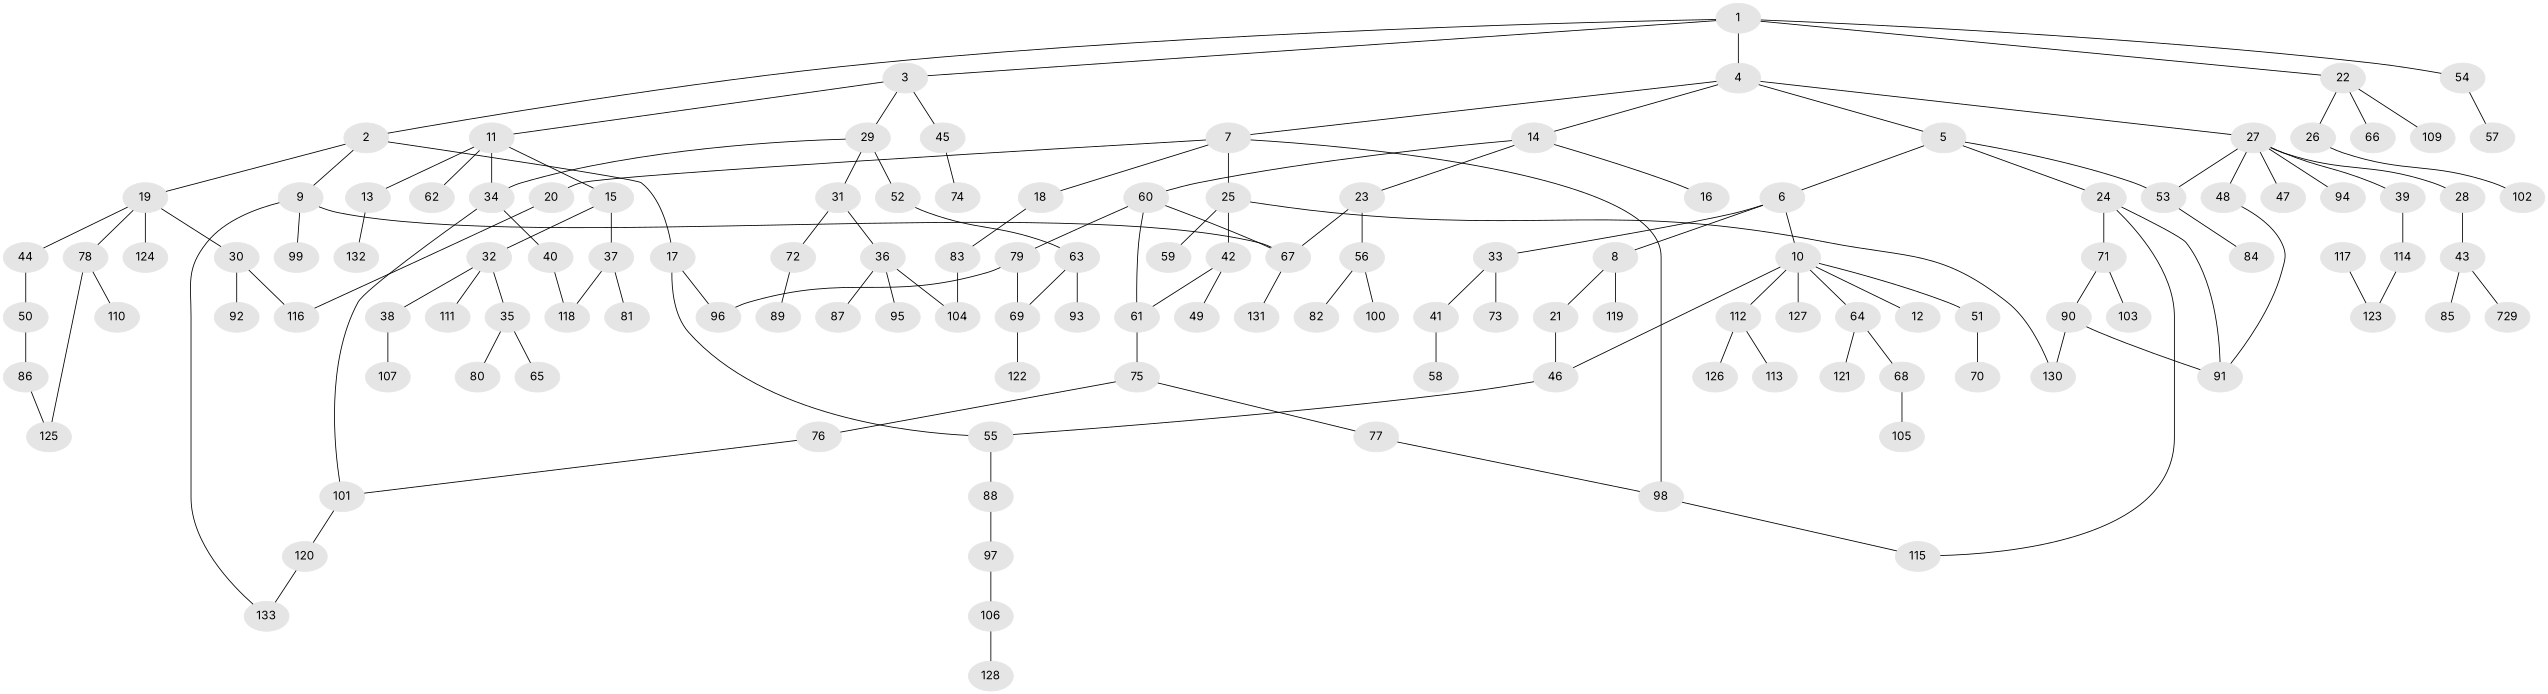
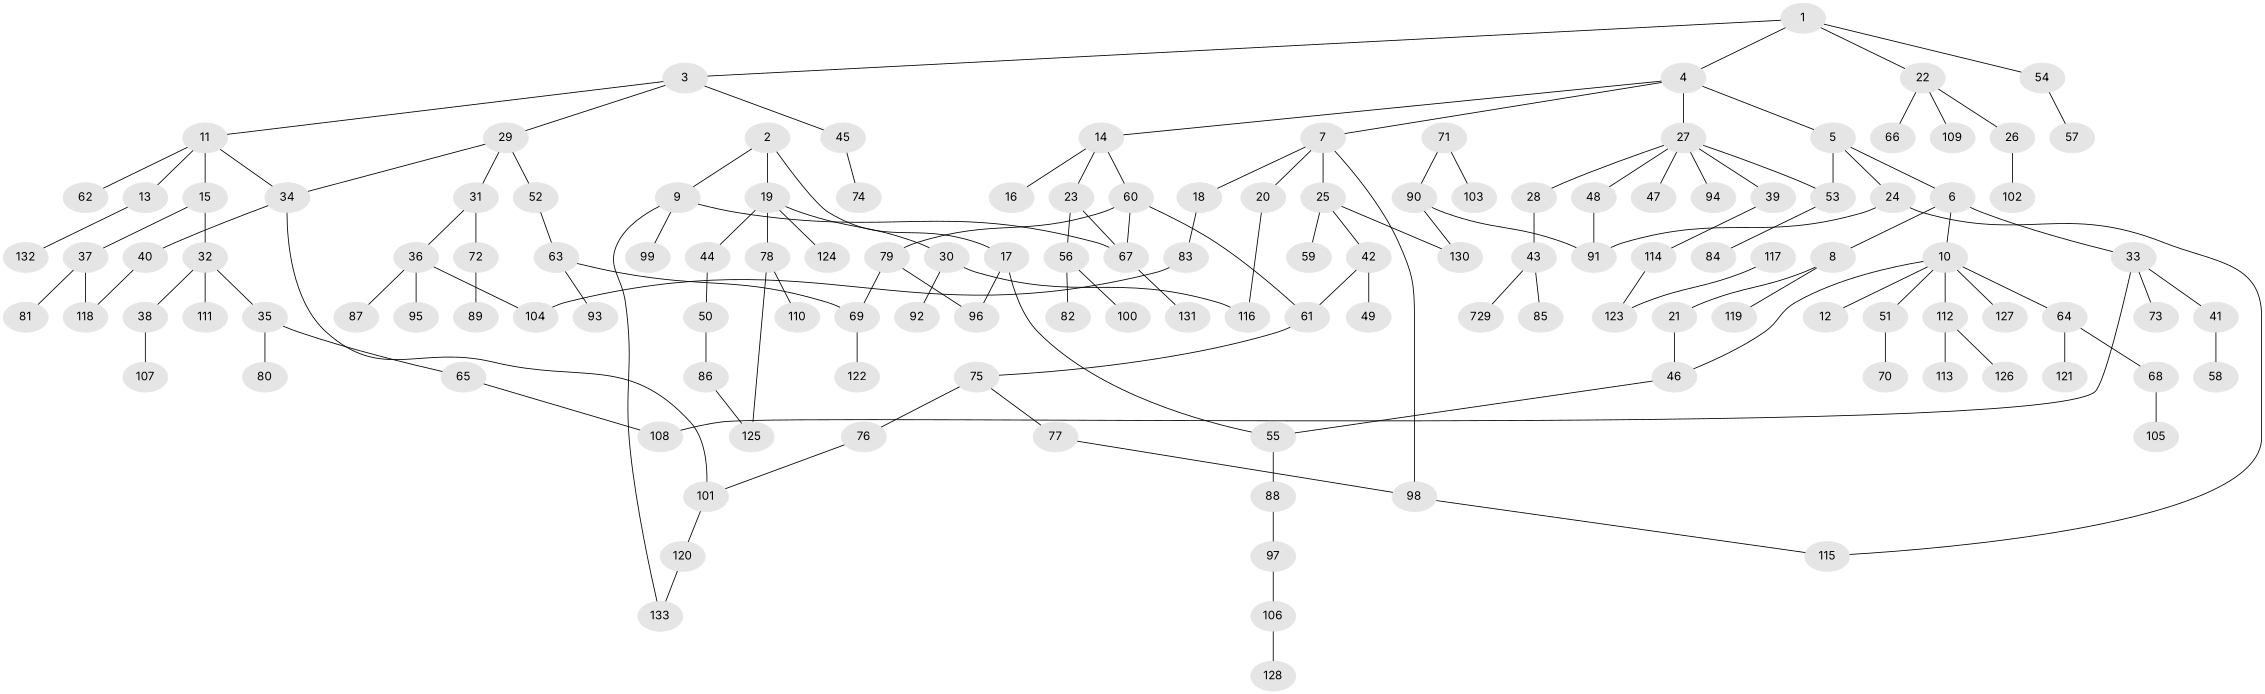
edge "1" -- "2": removed
edge "24" -- "71": removed
node "108": added
